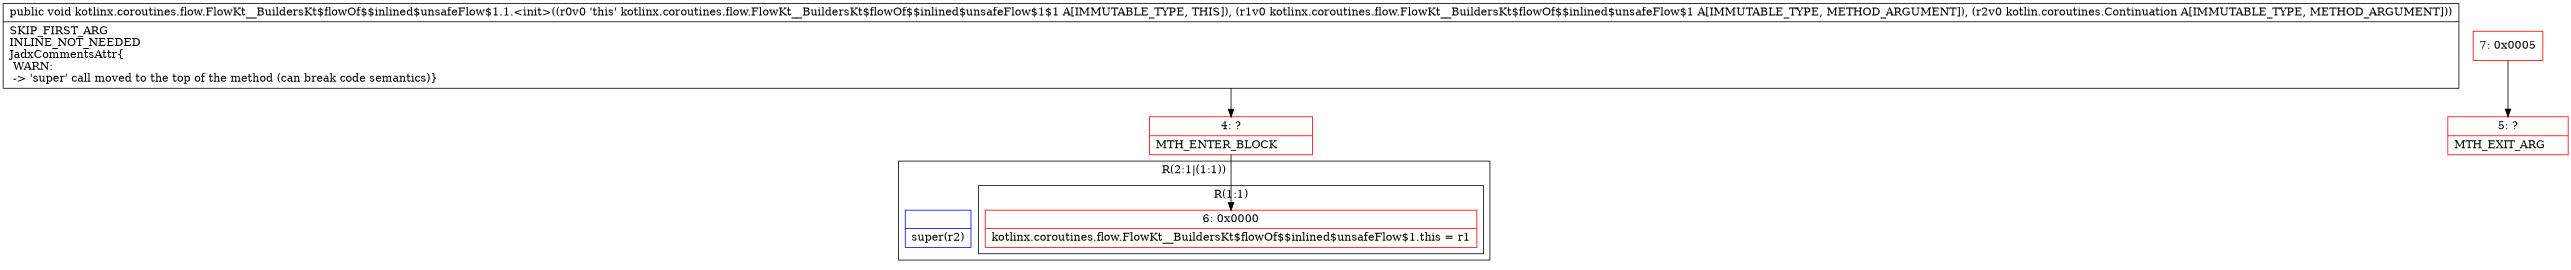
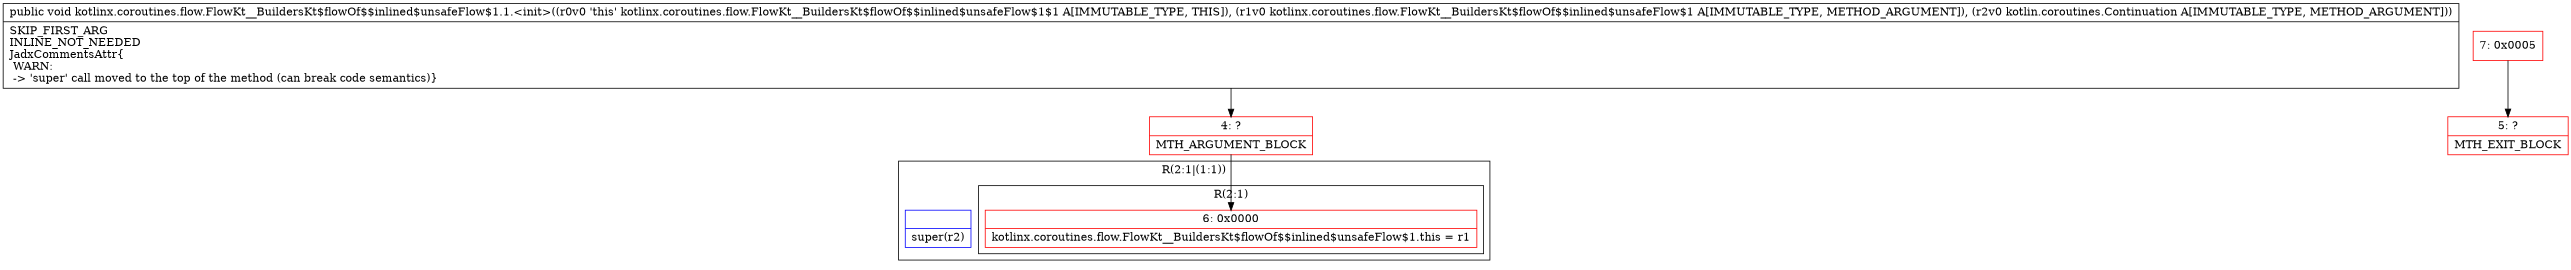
node "4: ?": text "MTH_ENTER_BLOCK" -> "MTH_ARGUMENT_BLOCK"
node "5: ?": text "MTH_EXIT_ARG" -> "MTH_EXIT_BLOCK"
cluster "R(1:1)": label "R(1:1)" -> "R(2:1)"
